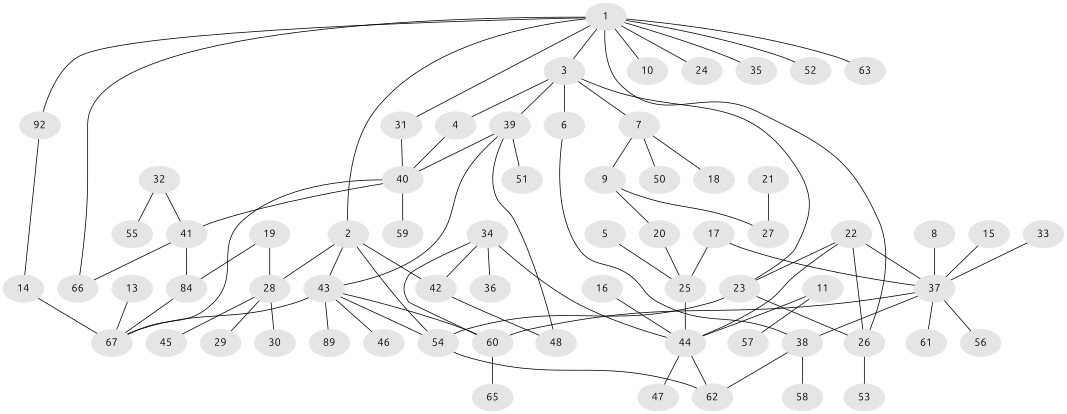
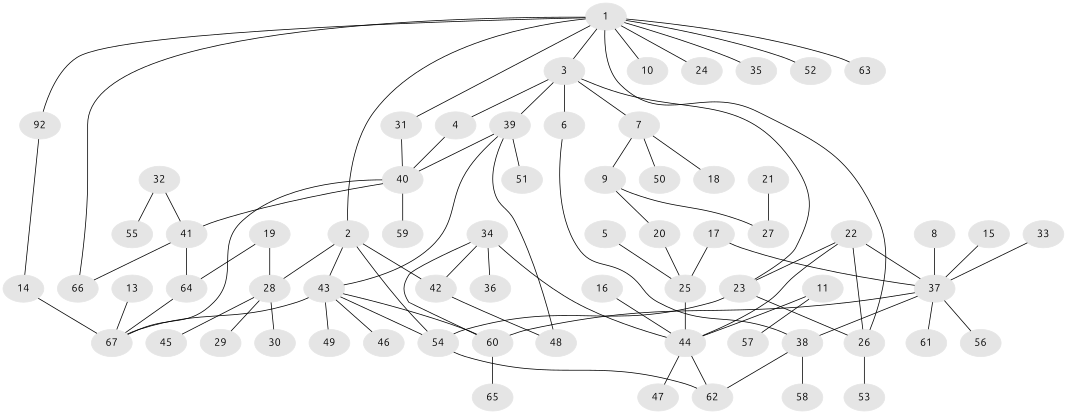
node "84": label "84" -> "64"
node "89": label "89" -> "49"
